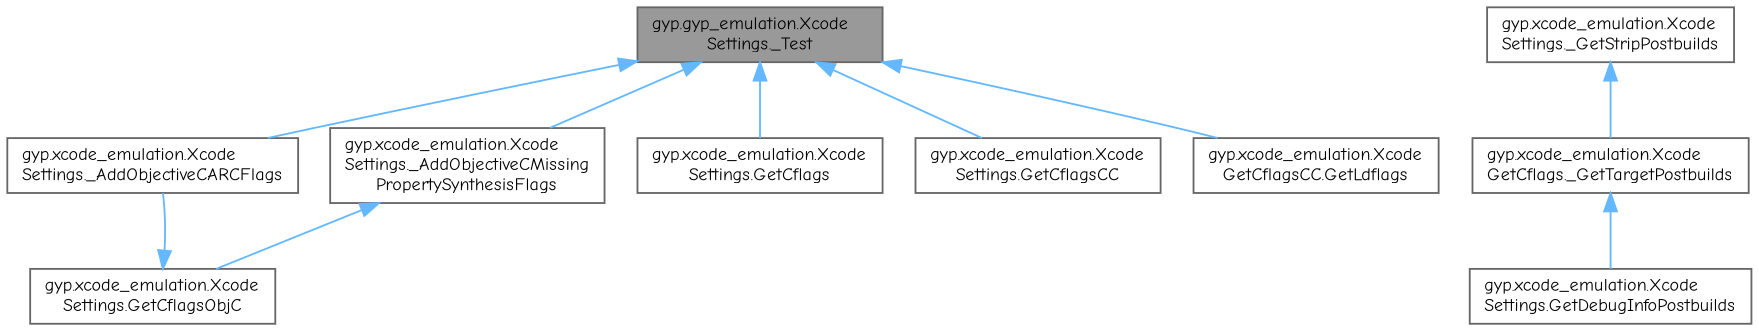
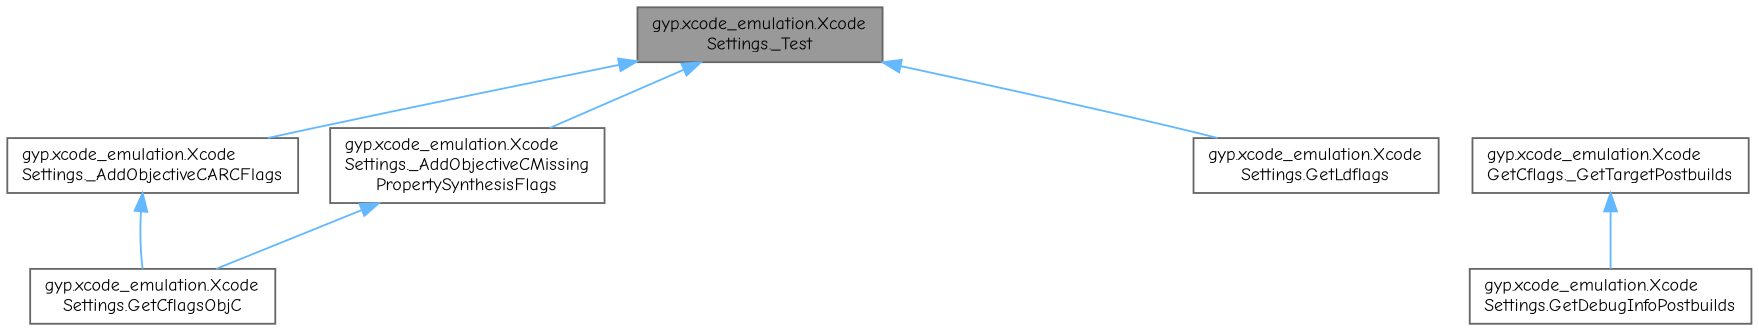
node "gyp.gyp_emulation.Xcode Settings._Test": label "gyp.gyp_emulation.Xcode Settings._Test" -> "gyp.xcode_emulation.Xcode Settings._Test"
node "gyp.xcode_emulation.Xcode Settings._GetStripPostbuilds": removed
node "gyp.xcode_emulation.Xcode Settings.GetCflags": removed
node "gyp.xcode_emulation.Xcode Settings.GetCflagsCC": removed
node "gyp.xcode_emulation.Xcode GetCflagsCC.GetLdflags": label "gyp.xcode_emulation.Xcode GetCflagsCC.GetLdflags" -> "gyp.xcode_emulation.Xcode Settings.GetLdflags"
edge "gyp.xcode_emulation.Xcode Settings._AddObjectiveCARCFlags" -> "gyp.xcode_emulation.Xcode Settings.GetCflagsObjC": reversed
